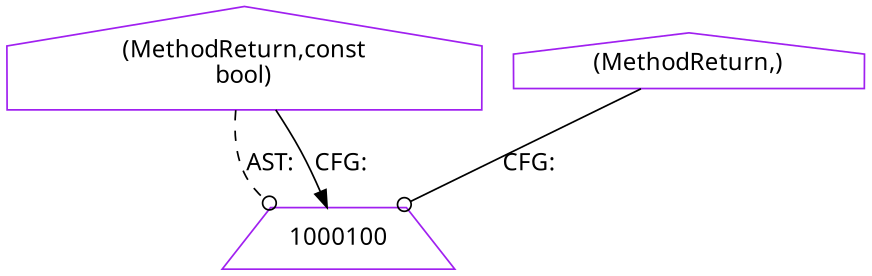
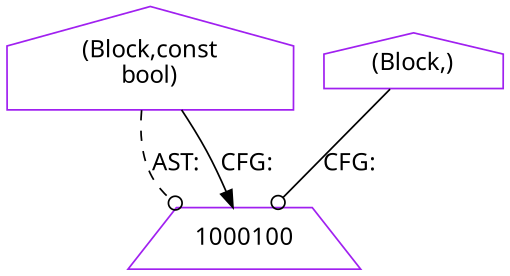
node "(MethodReturn,const bool)": label "(MethodReturn,const bool)" -> "(Block,const bool)"
node "(MethodReturn,)": label "(MethodReturn,)" -> "(Block,)"
